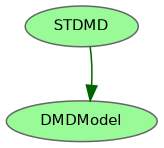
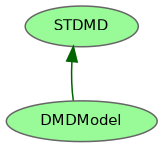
edge "STDMD" -> "DMDModel": reversed
